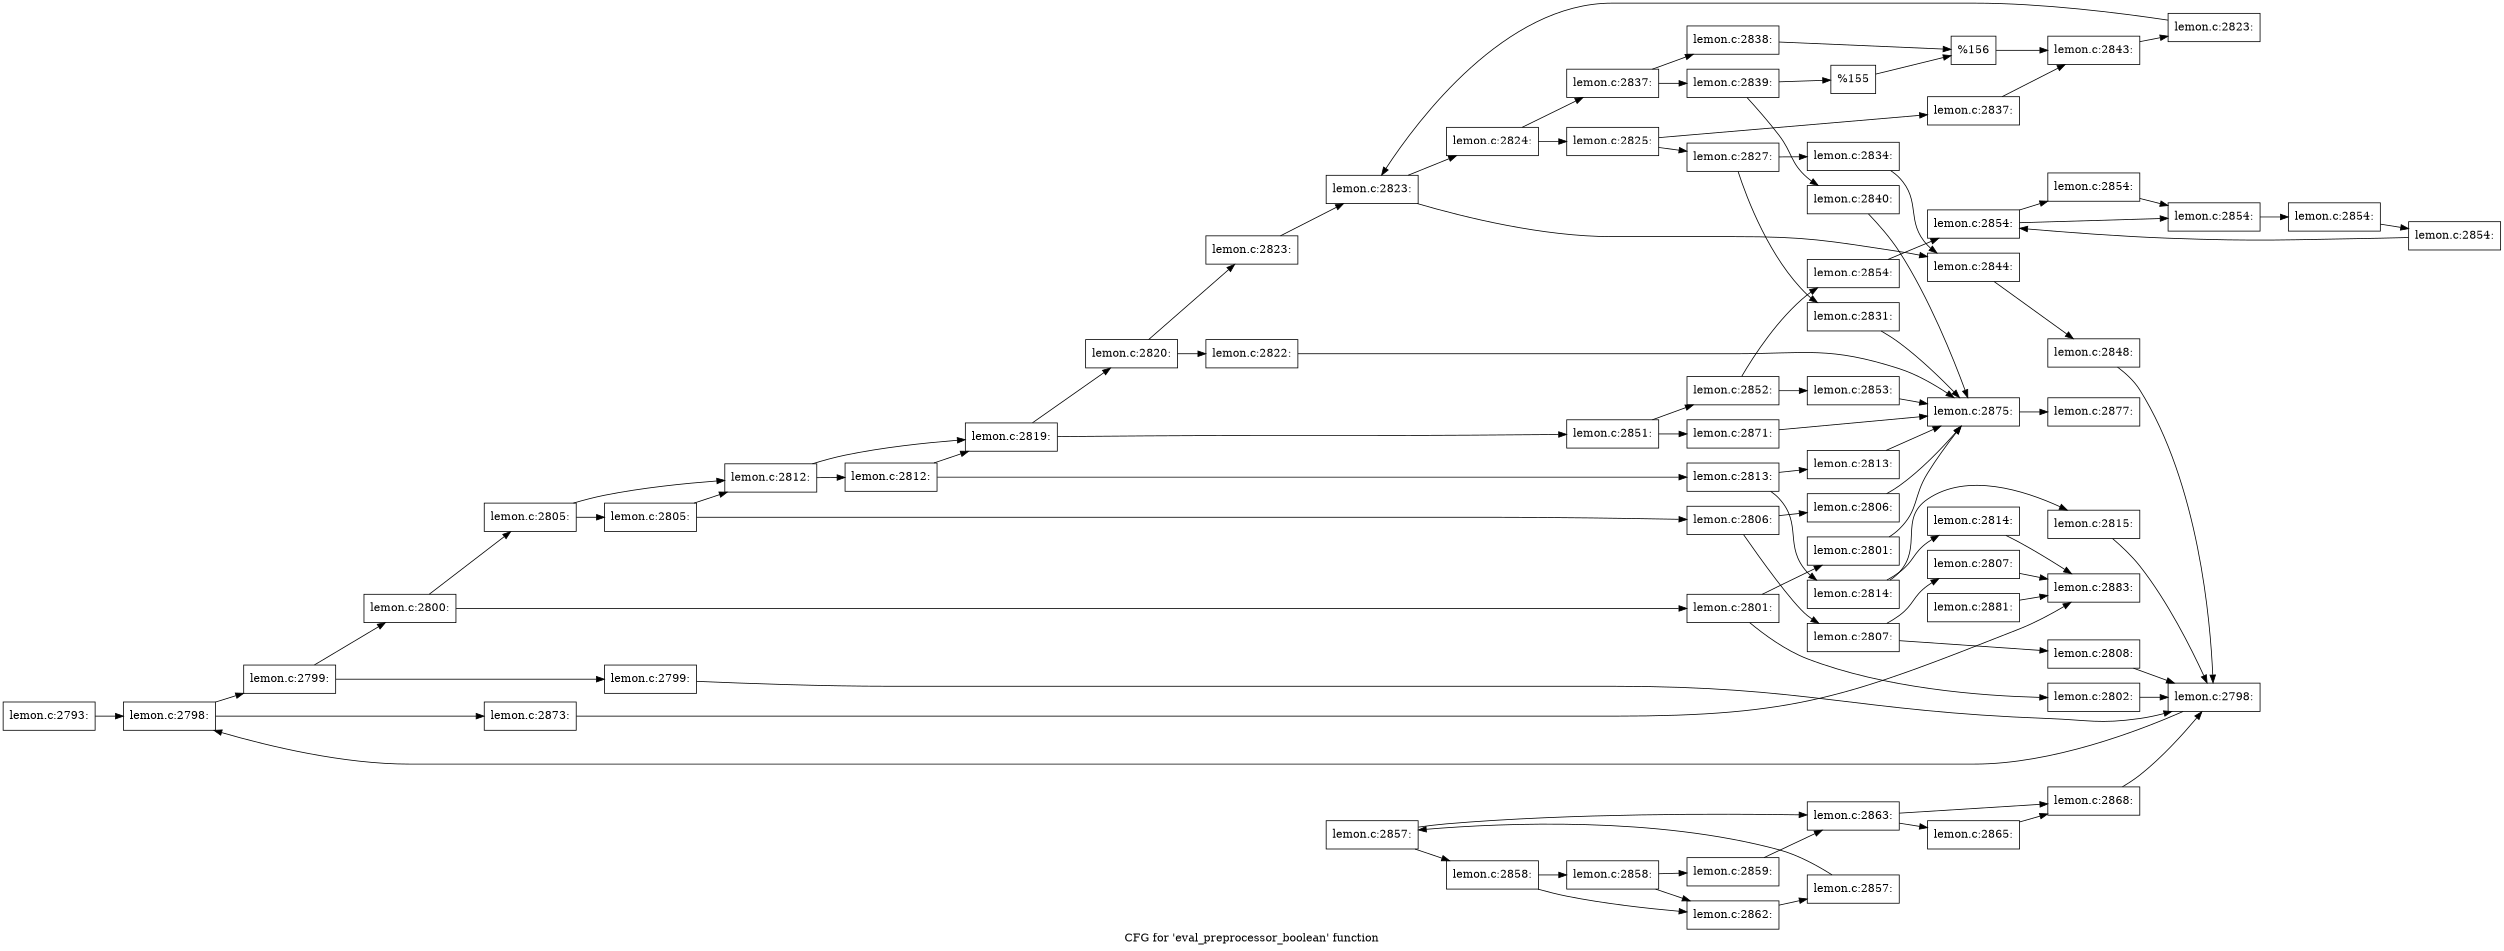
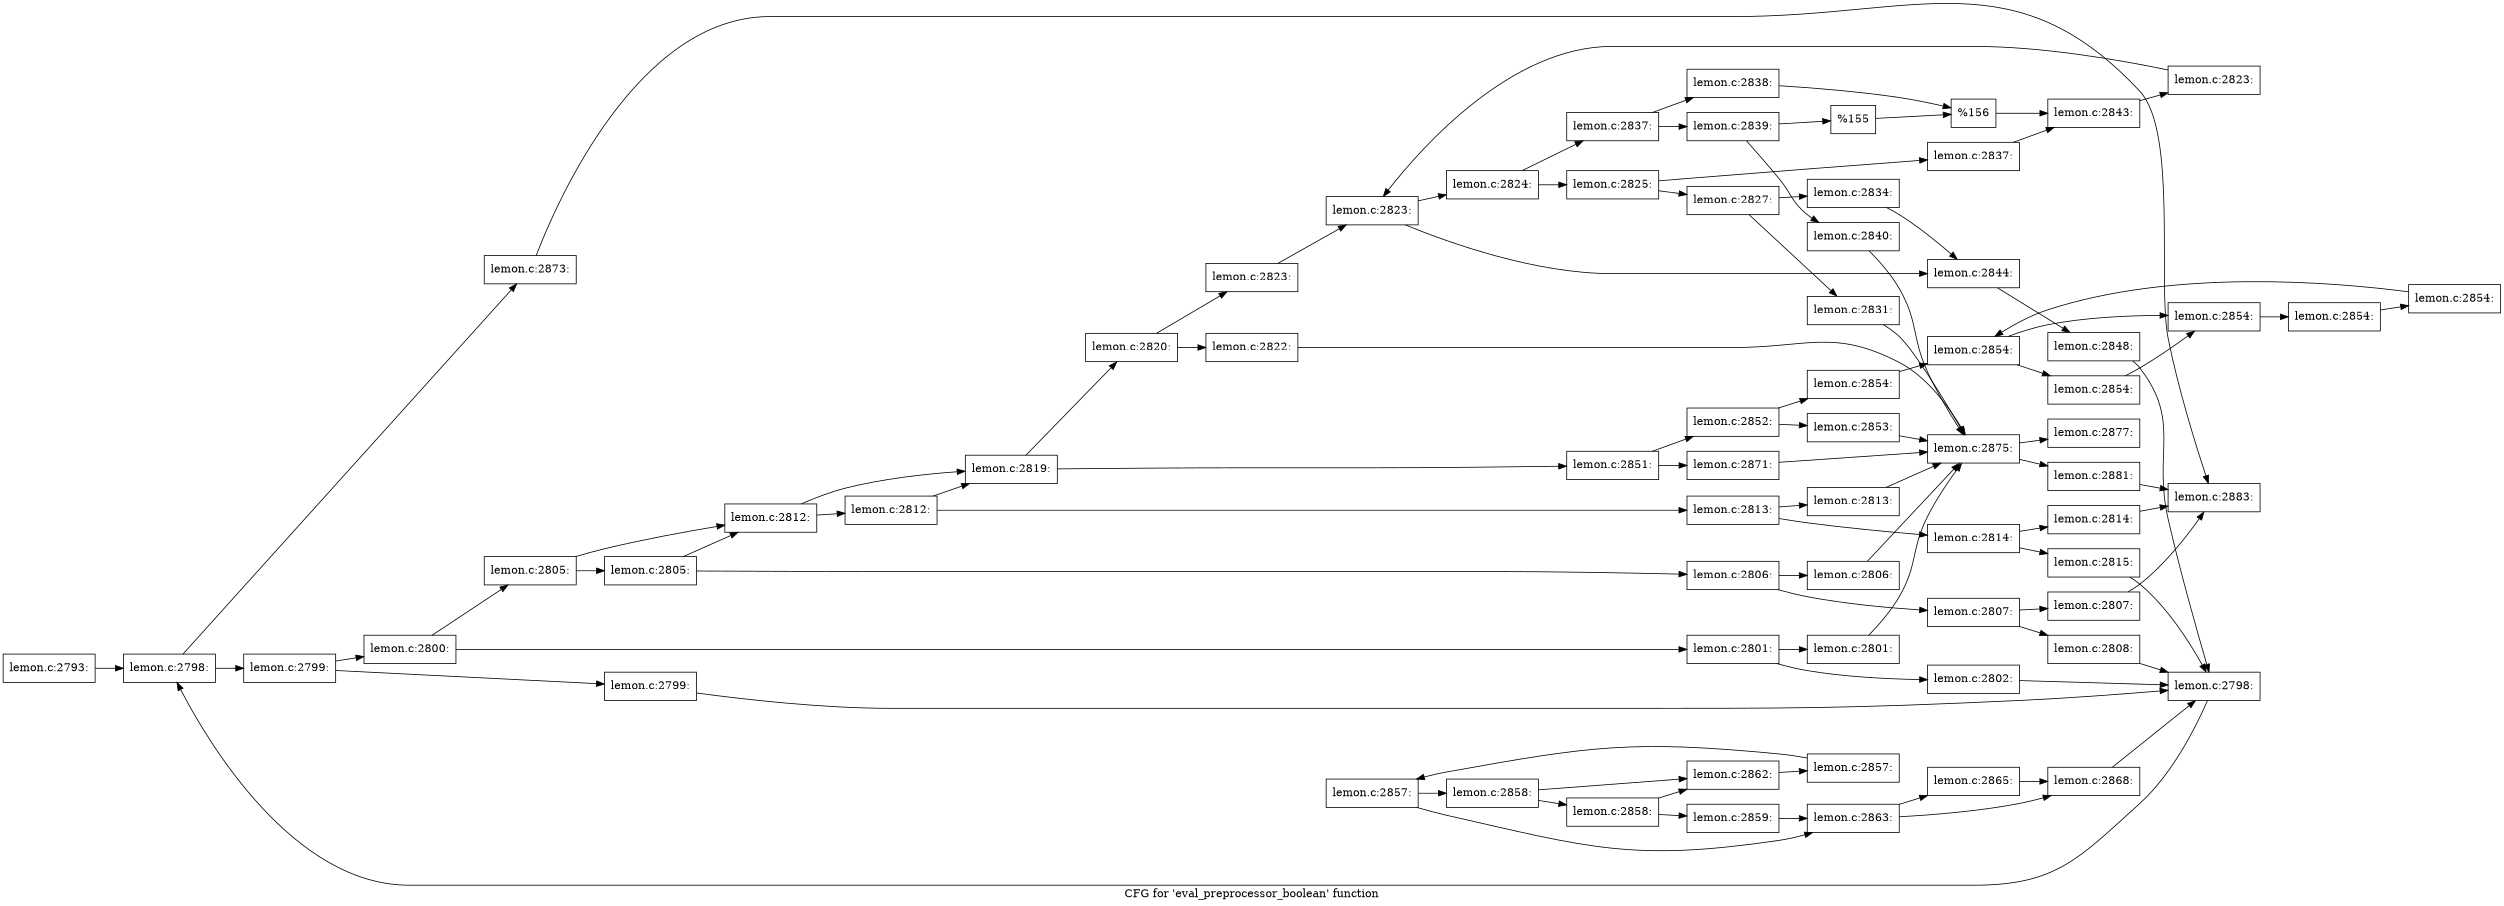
edge "lemon.c:2875:" -> "lemon.c:2881:": added
